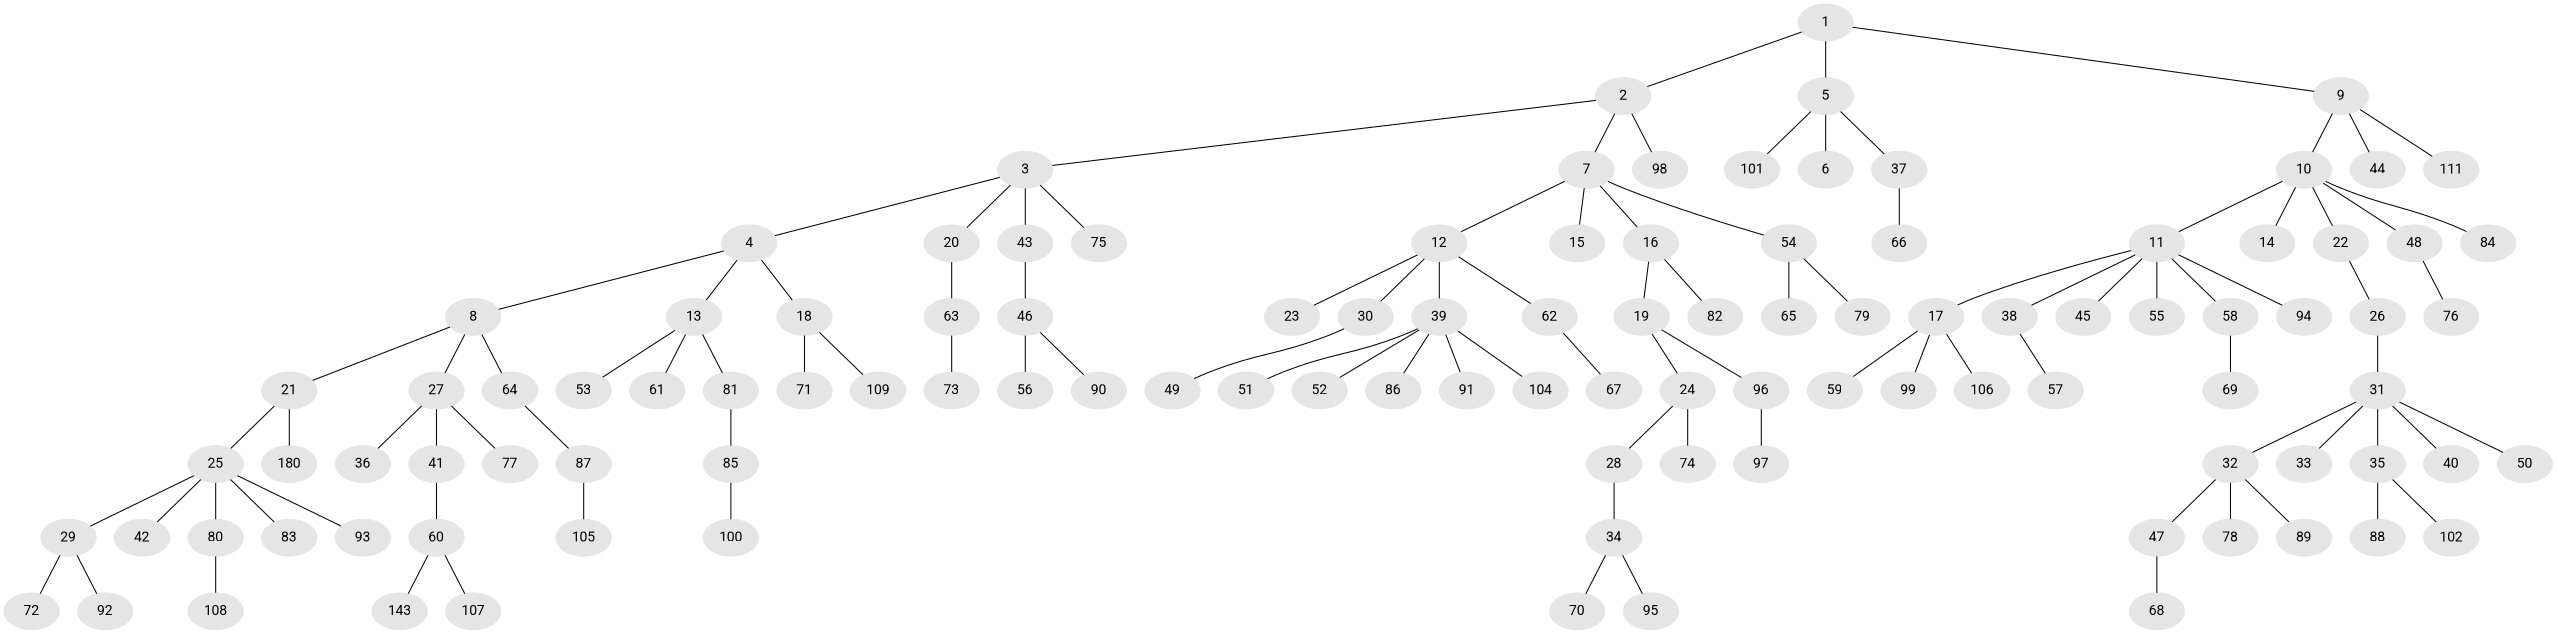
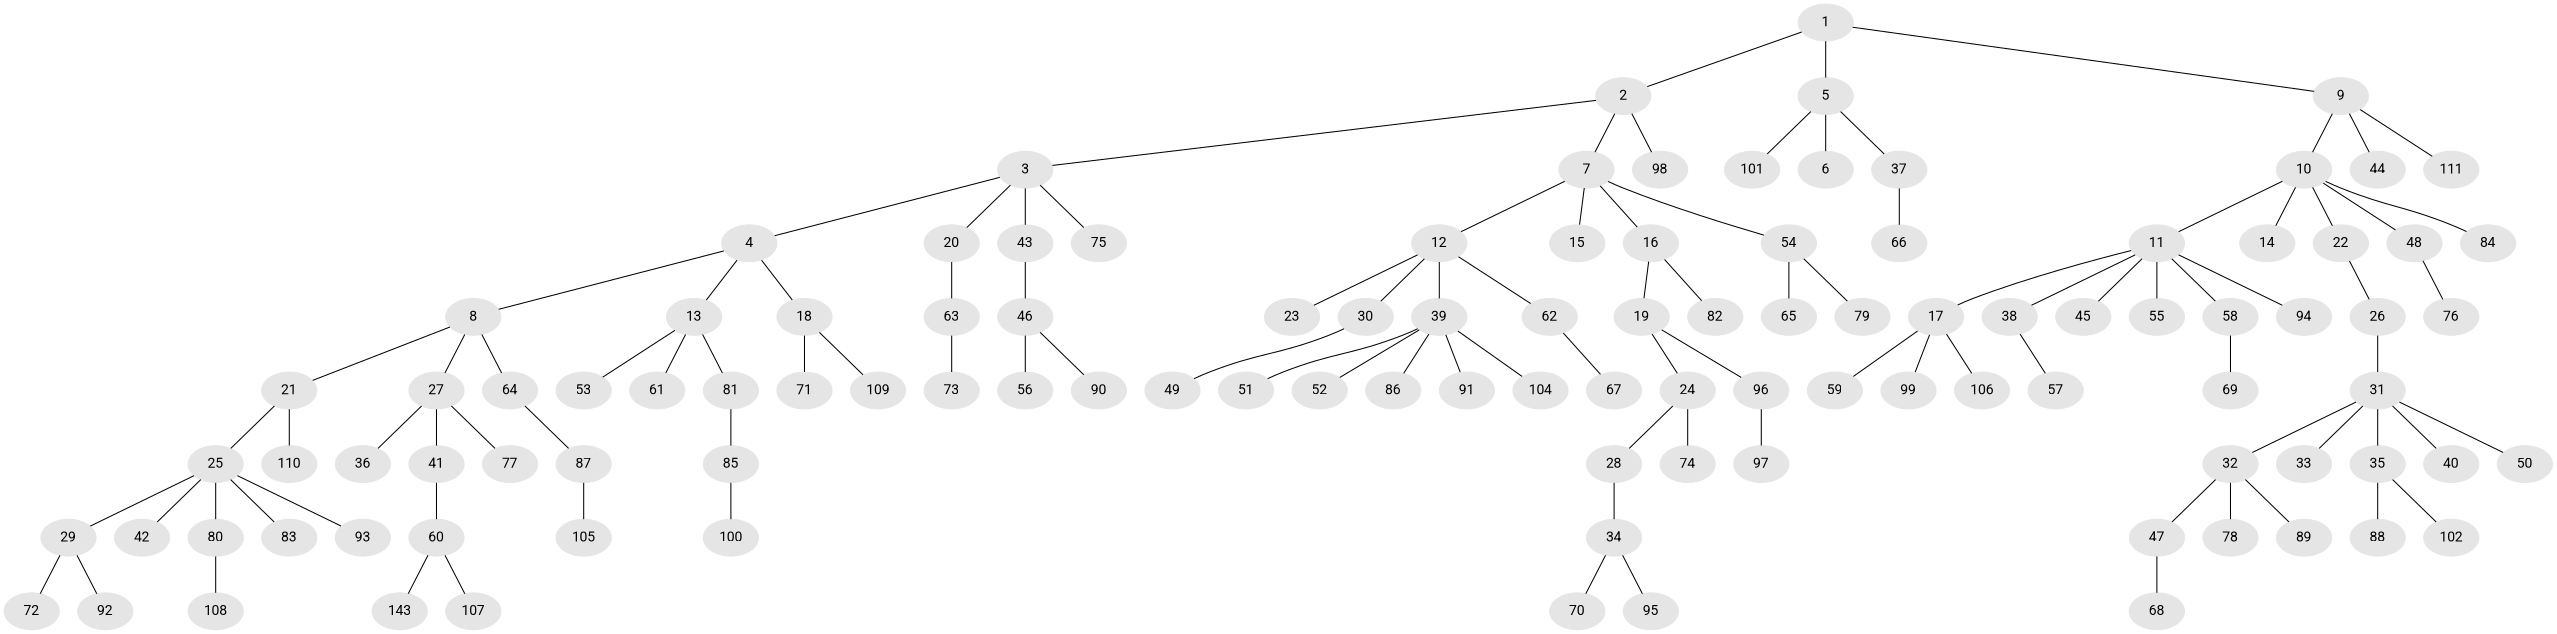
node "180": label "180" -> "110"
